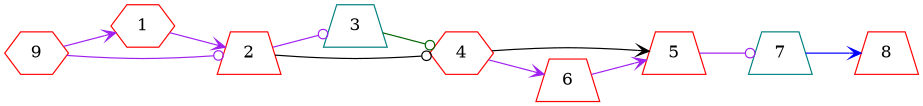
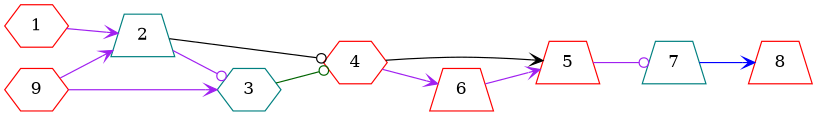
node "3": shape trapezium -> hexagon
edge "9" -> "1": now "9" -> "3"
node "2": color red -> teal
edge "9" -> "2": arrowhead odot -> vee
